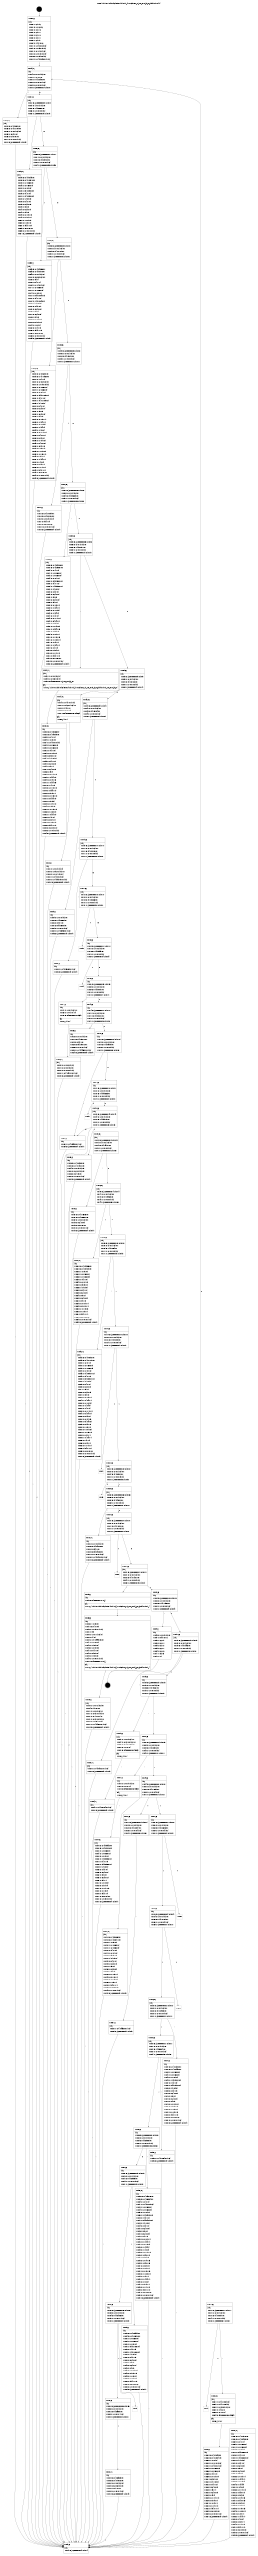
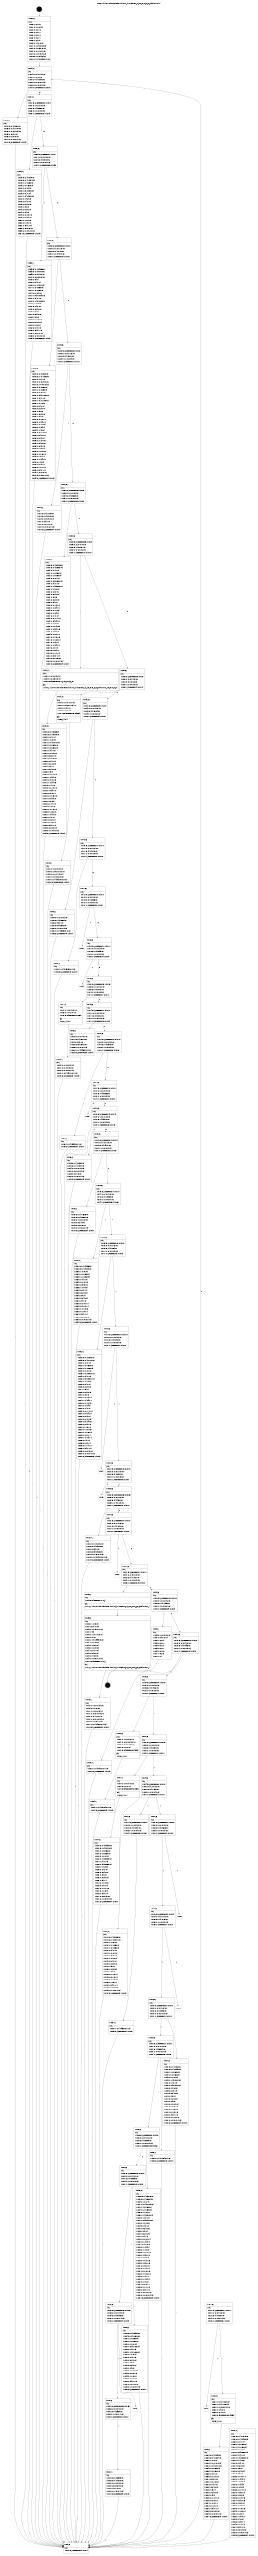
edge "0x4021ba [25]" -> "0x402954 [12]": now "0x4021ba [25]" -> "0x4021d3 [25]"
